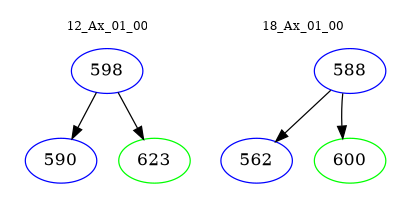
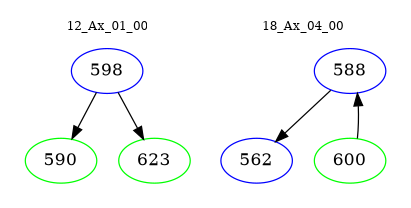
cluster "18_Ax_01_00": label "18_Ax_01_00" -> "18_Ax_04_00"
edge "588" -> "600": reversed
node "590": color blue -> green
